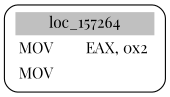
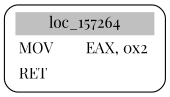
node "loc_157264": text "MOV" -> "RET"
